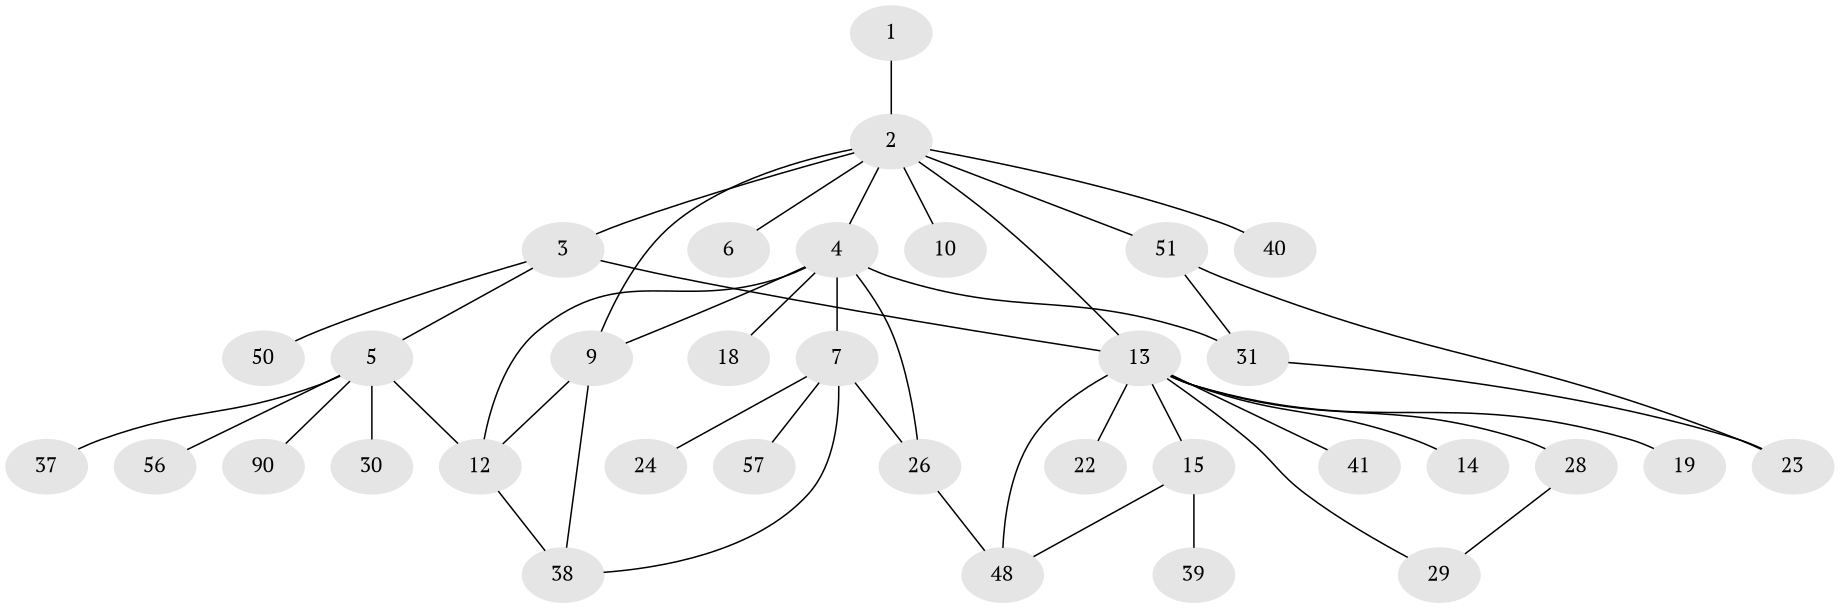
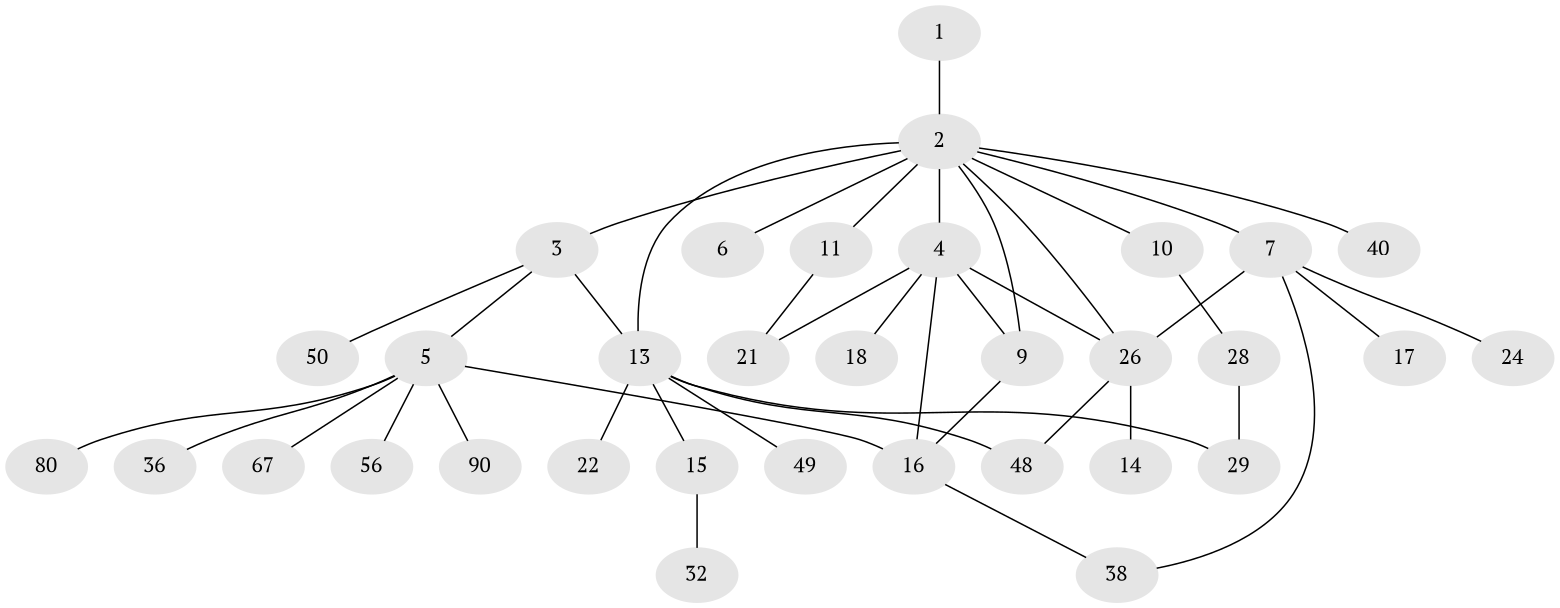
edge "2" -- "26": added
node "51": label "51" -> "11"
edge "4" -- "7": now "2" -- "7"
node "31": label "31" -> "21"
edge "13" -- "14": now "26" -- "14"
edge "13" -- "28": now "10" -- "28"
node "37": label "37" -> "67"
node "36": added
node "30": label "30" -> "80"
node "12": label "12" -> "16"
edge "9" -- "38": removed
node "57": label "57" -> "17"
node "41": label "41" -> "49"
node "19": removed
node "23": removed
edge "15" -- "48": removed
node "39": label "39" -> "32"
